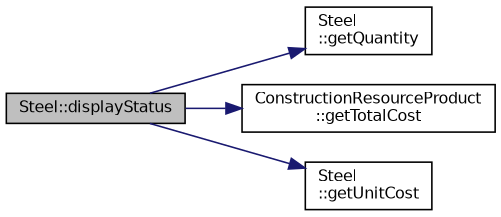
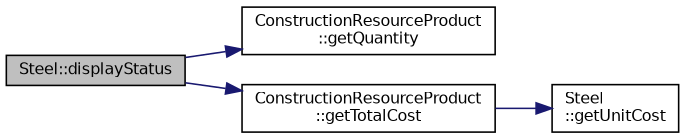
node "Steel ::getQuantity": label "Steel ::getQuantity" -> "ConstructionResourceProduct ::getQuantity"
edge "Steel::displayStatus" -> "Steel ::getUnitCost": now "ConstructionResourceProduct ::getTotalCost" -> "Steel ::getUnitCost"
